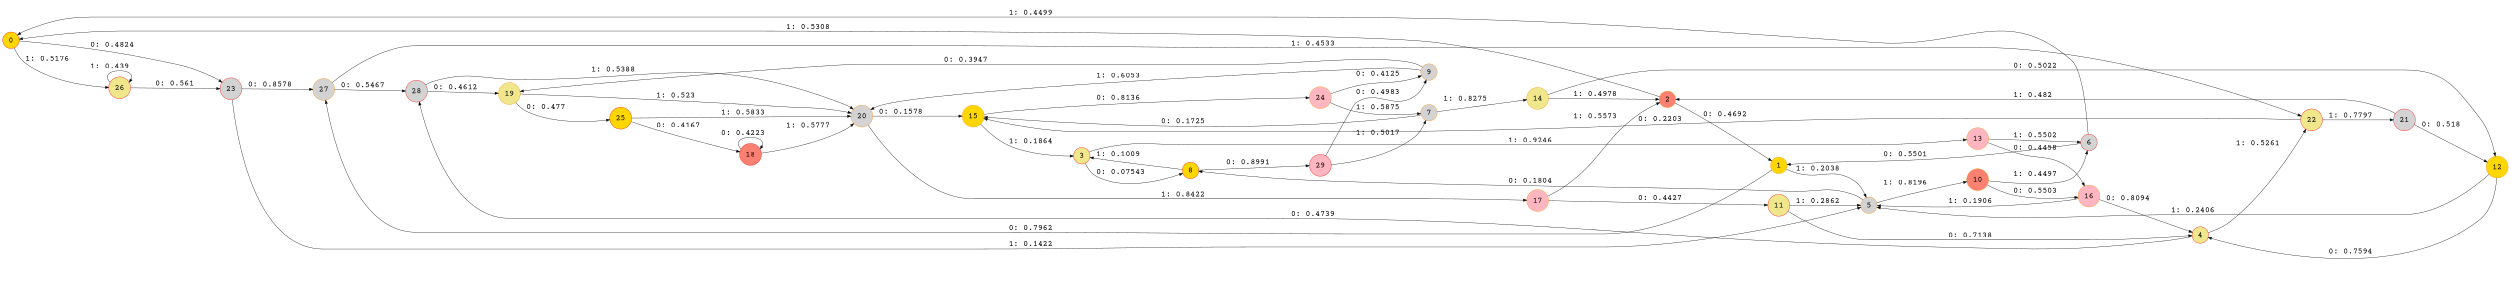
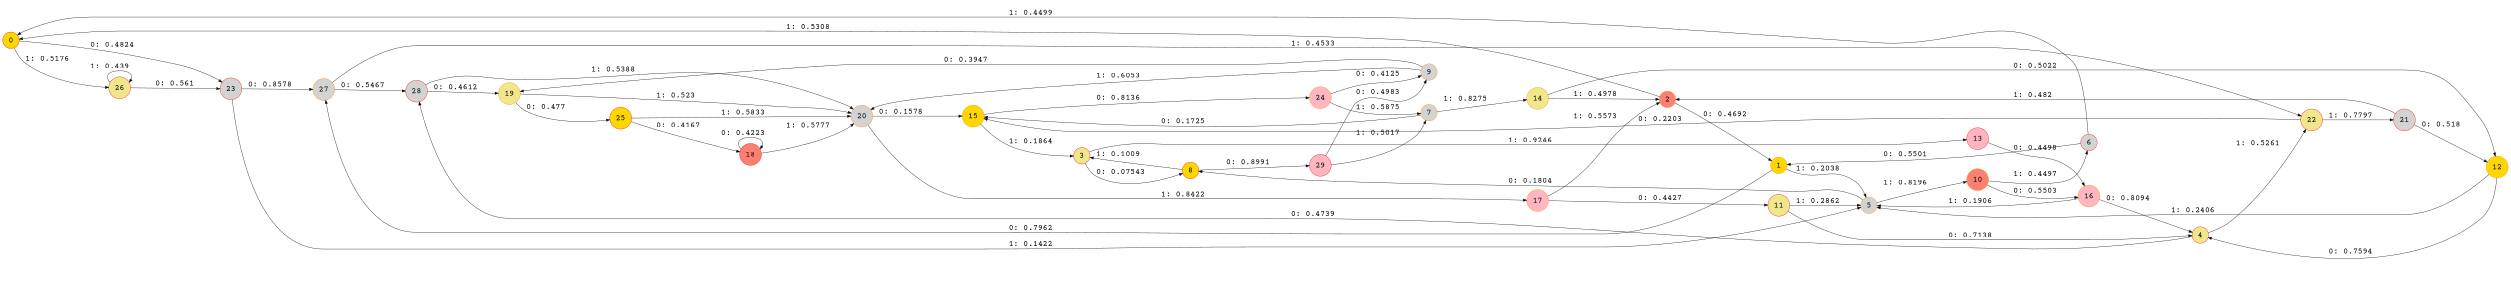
node "13": color darkorange -> red
edge "13" -> "6": removed, label "1: 0.5502"
edge "13" -> "16": label "0: 0.4458   " -> "0: 0.4498   "
